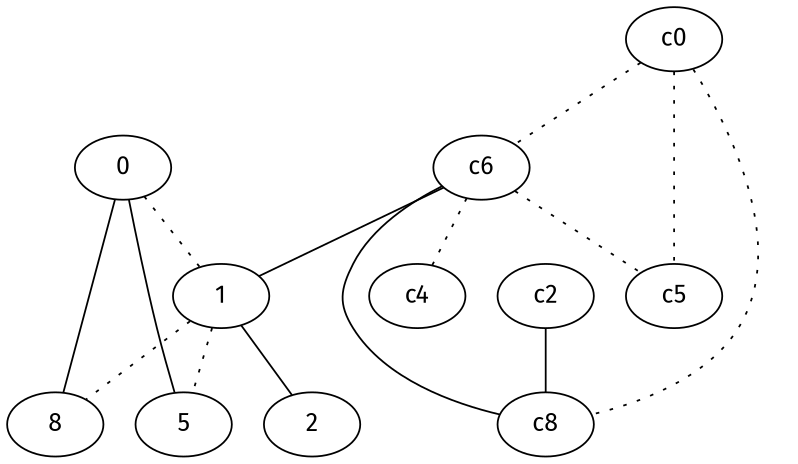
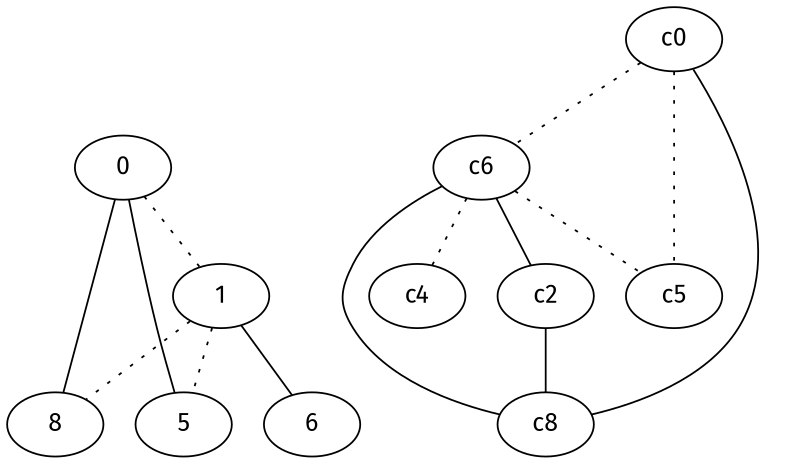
edge "c6" -- "1": now "c6" -- "c2"
edge "c0" -- "c8": style dotted -> solid
node "2": label "2" -> "6"
